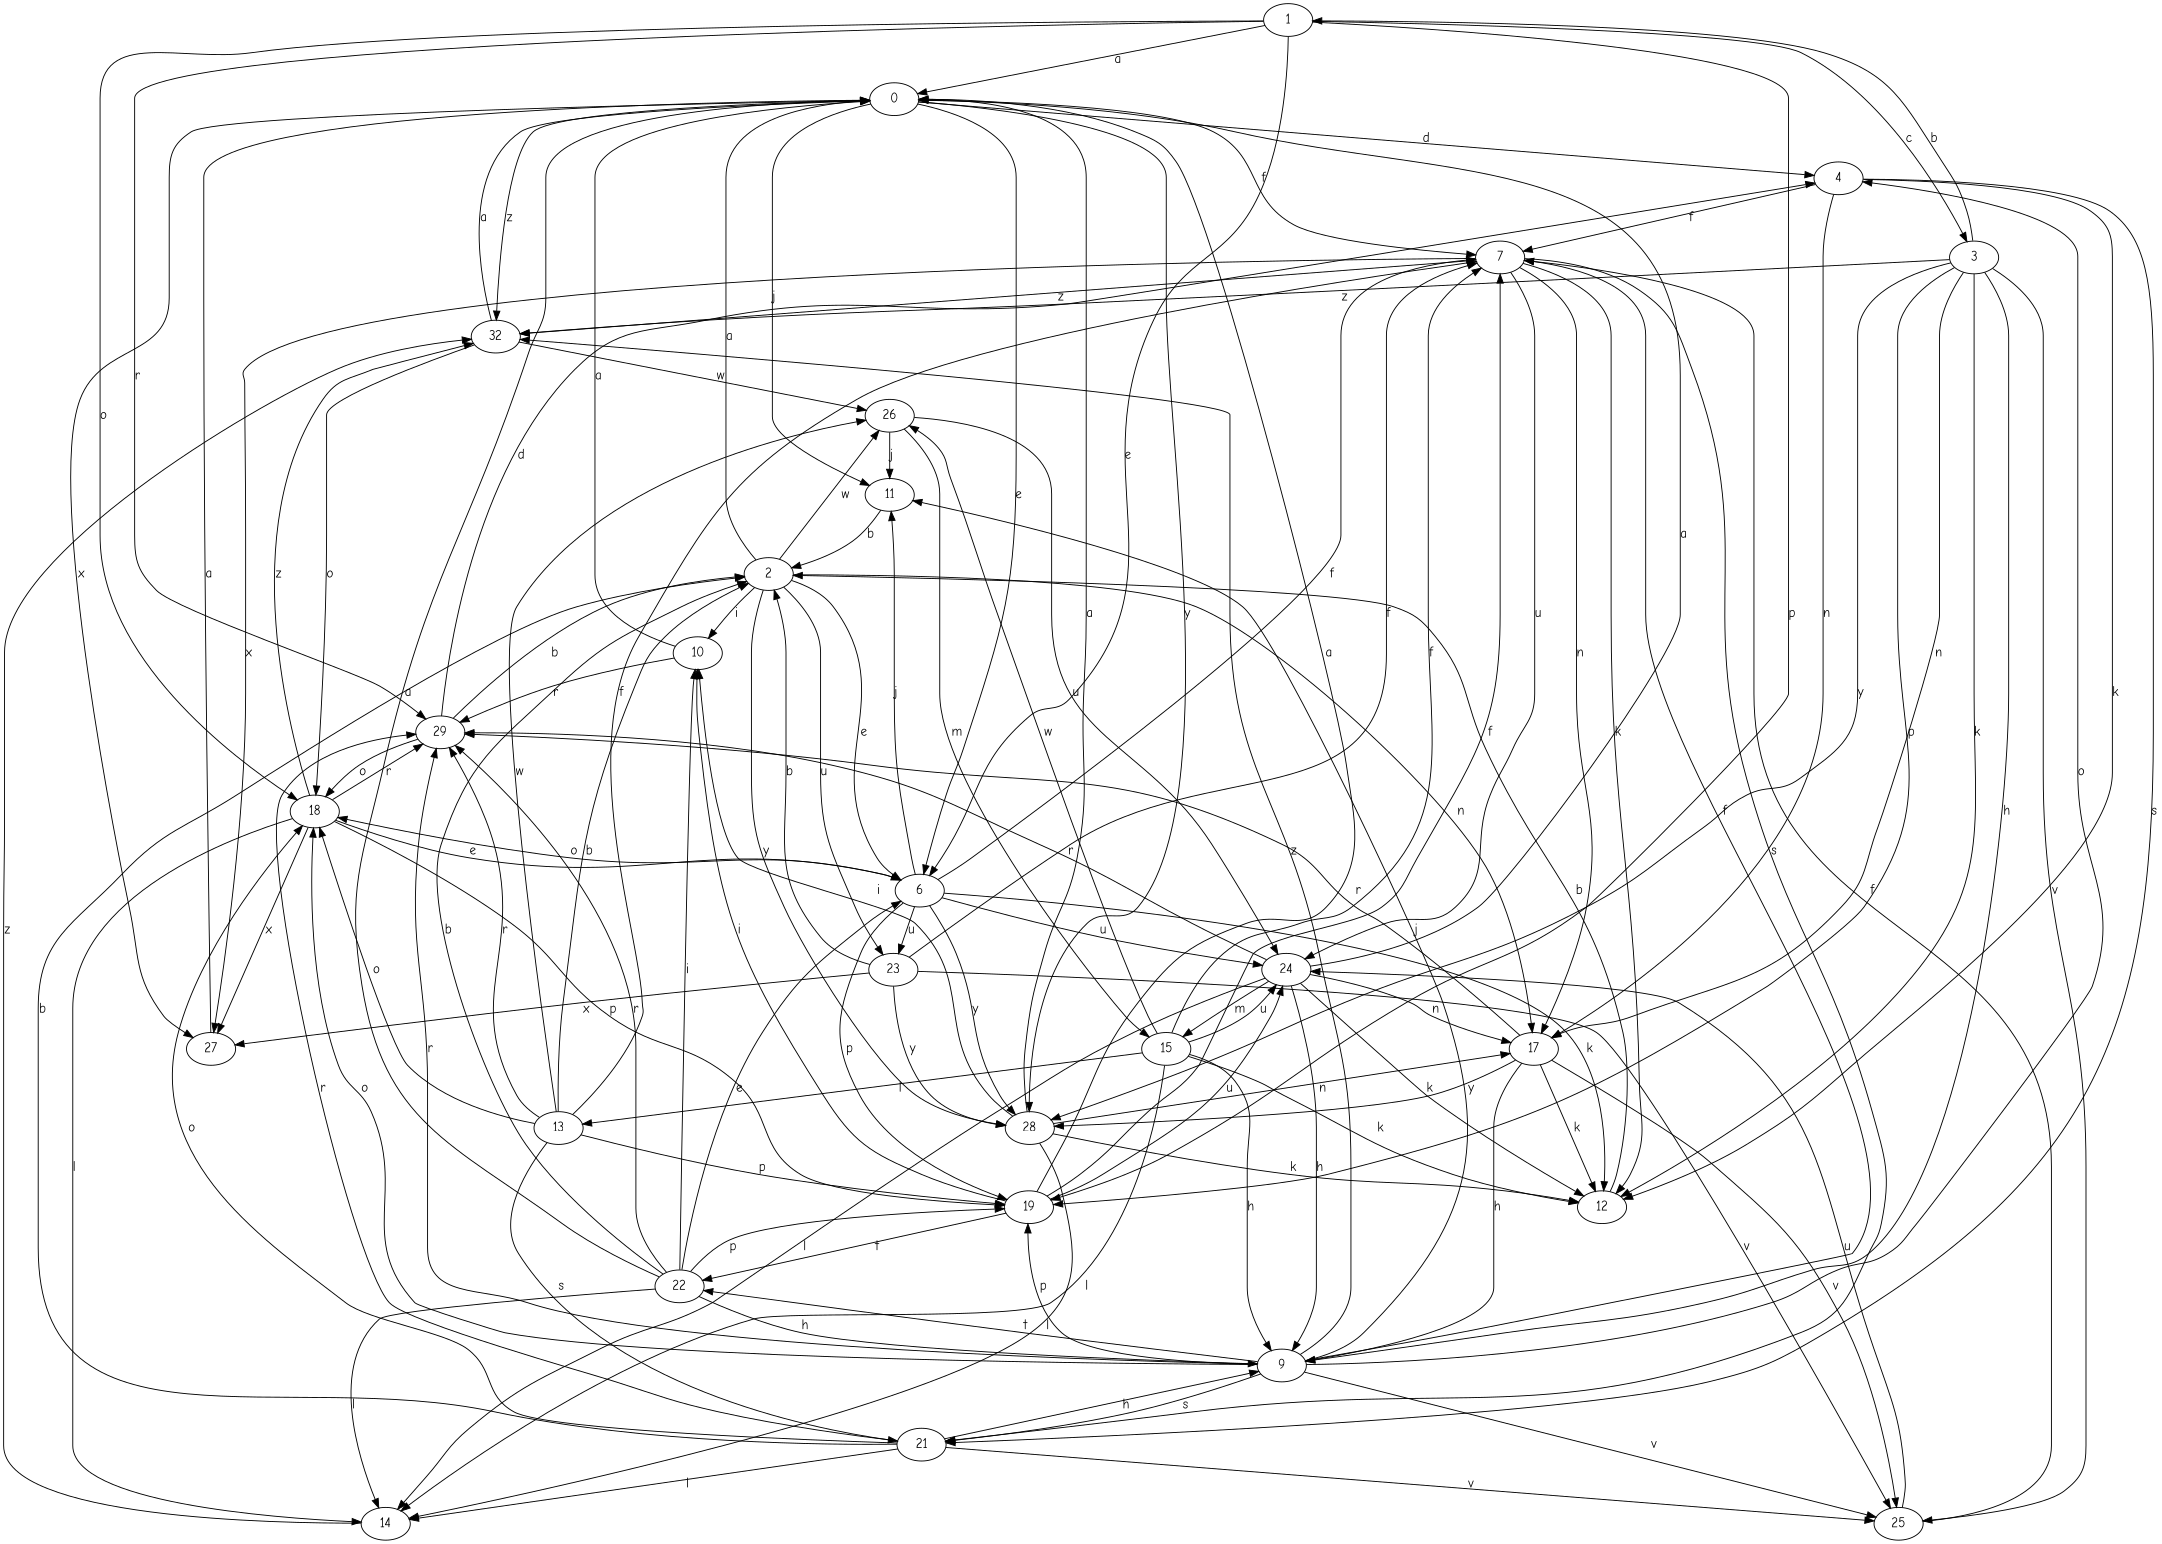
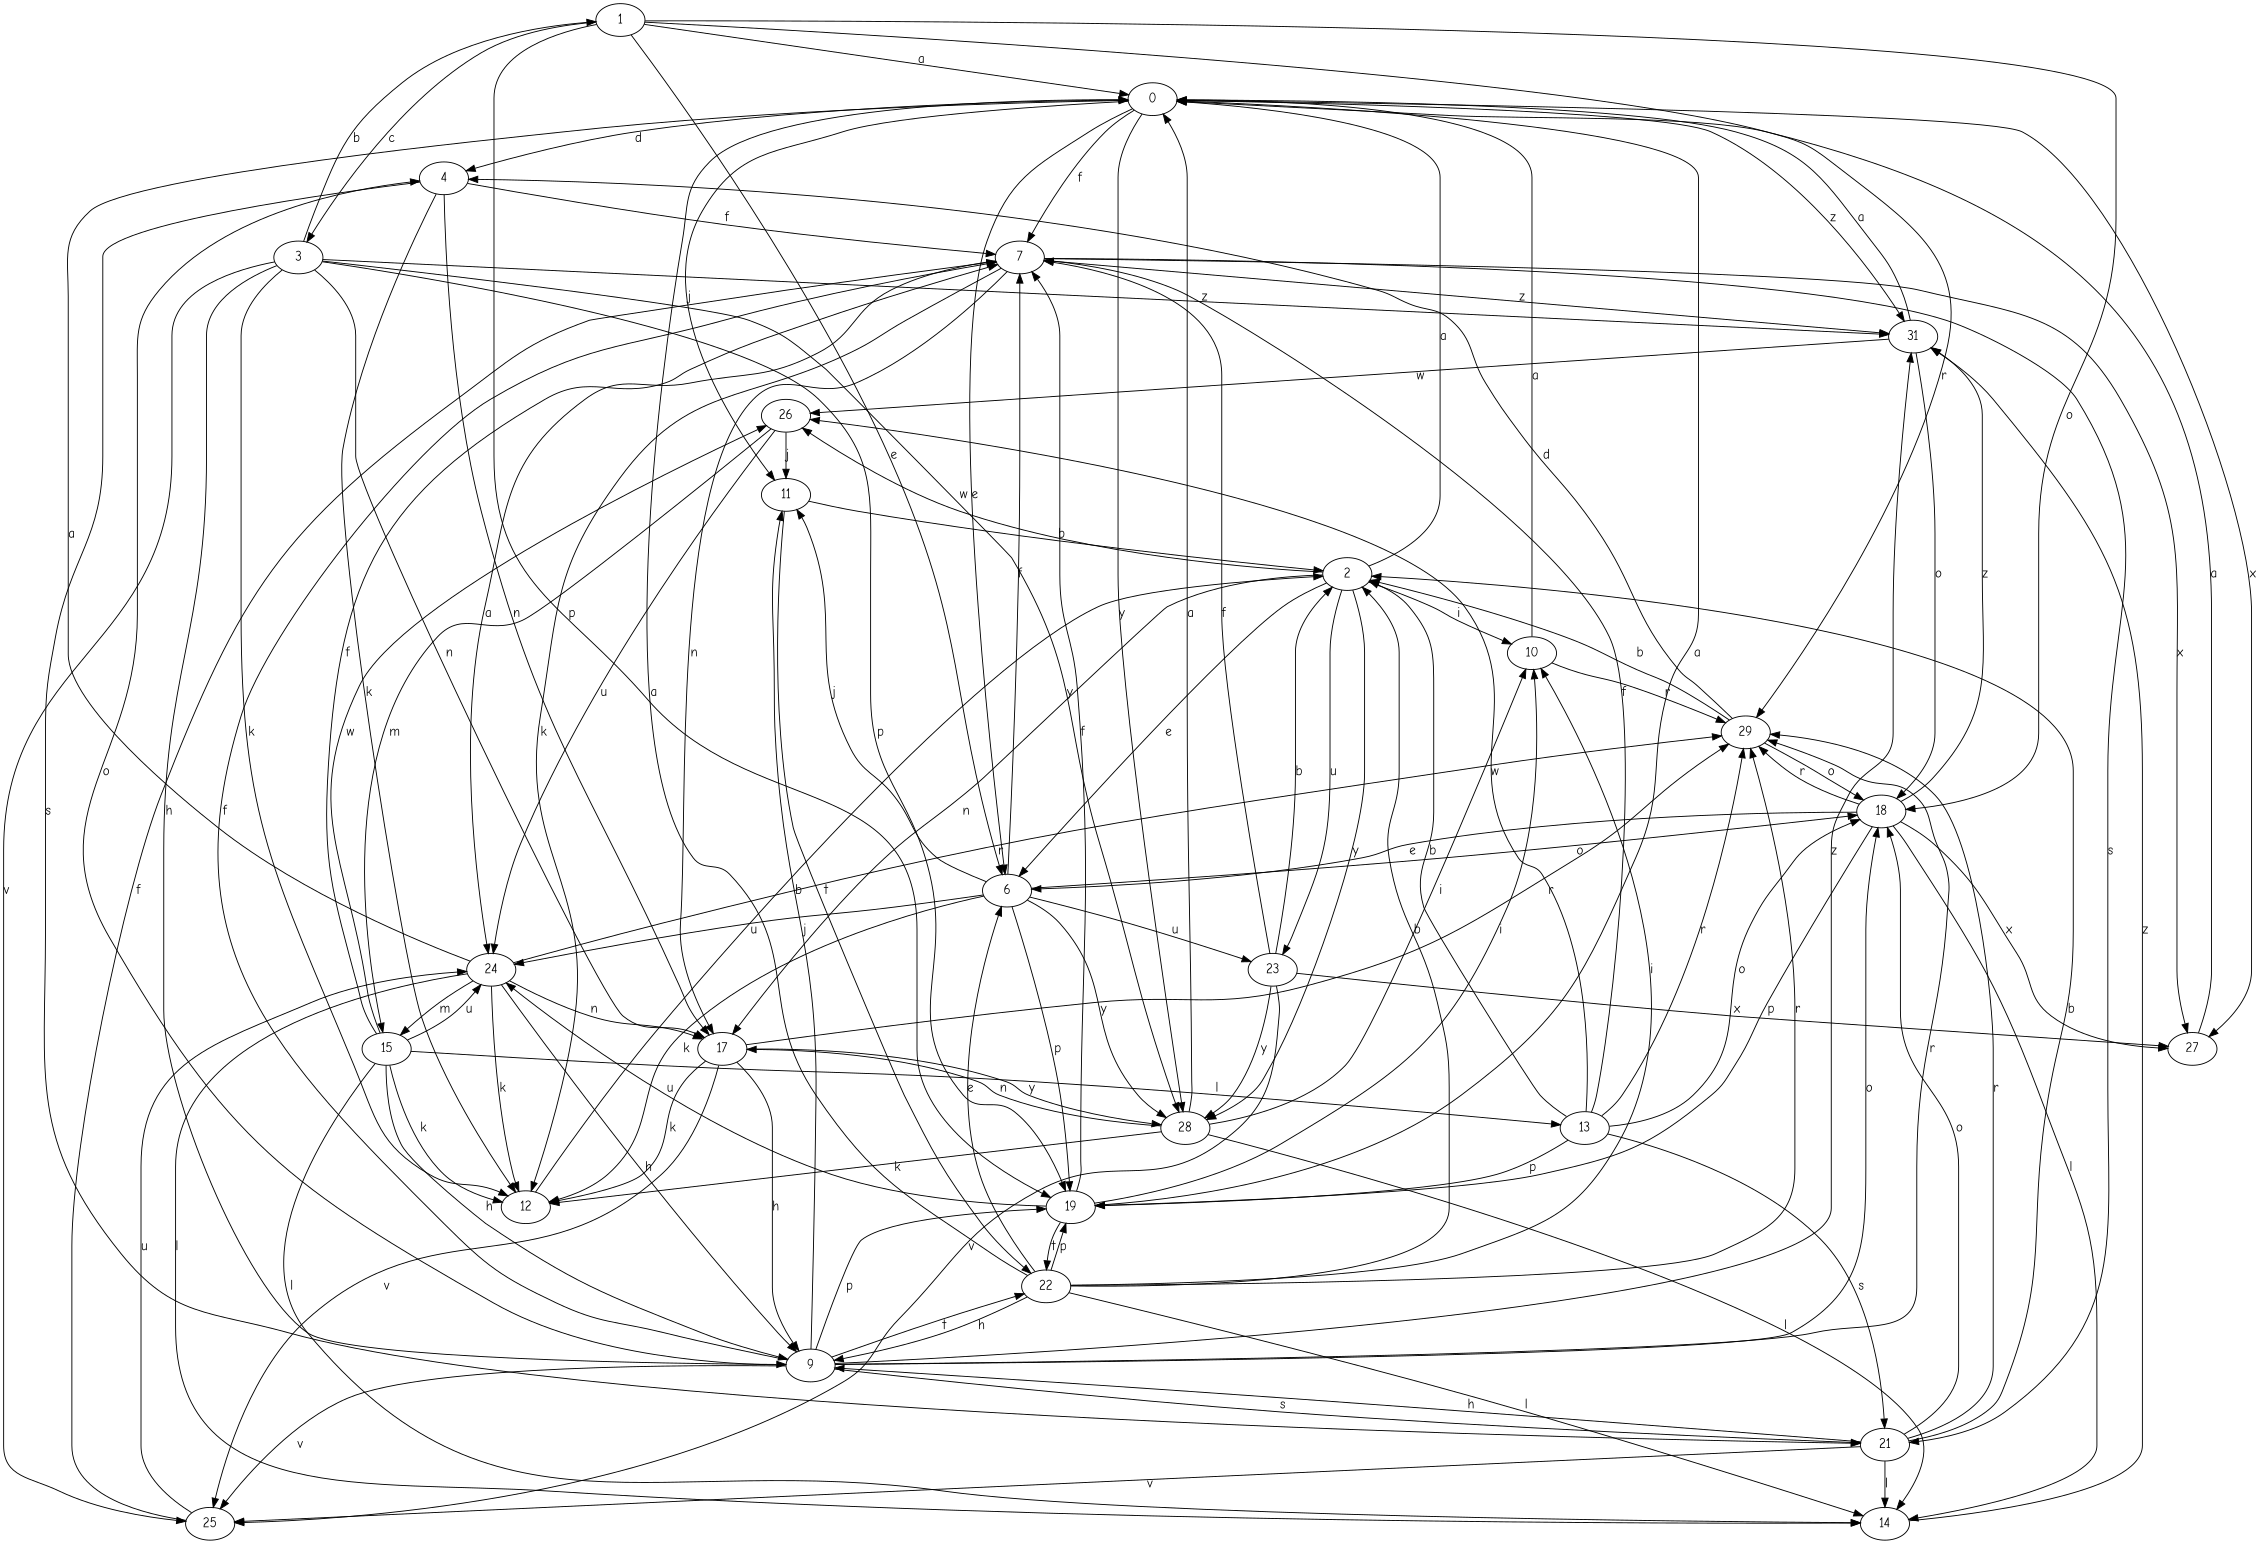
node "32": label "32" -> "31"
edge "7" -> "24": label "u" -> "a"
edge "11" -> "22": added, label "t"
